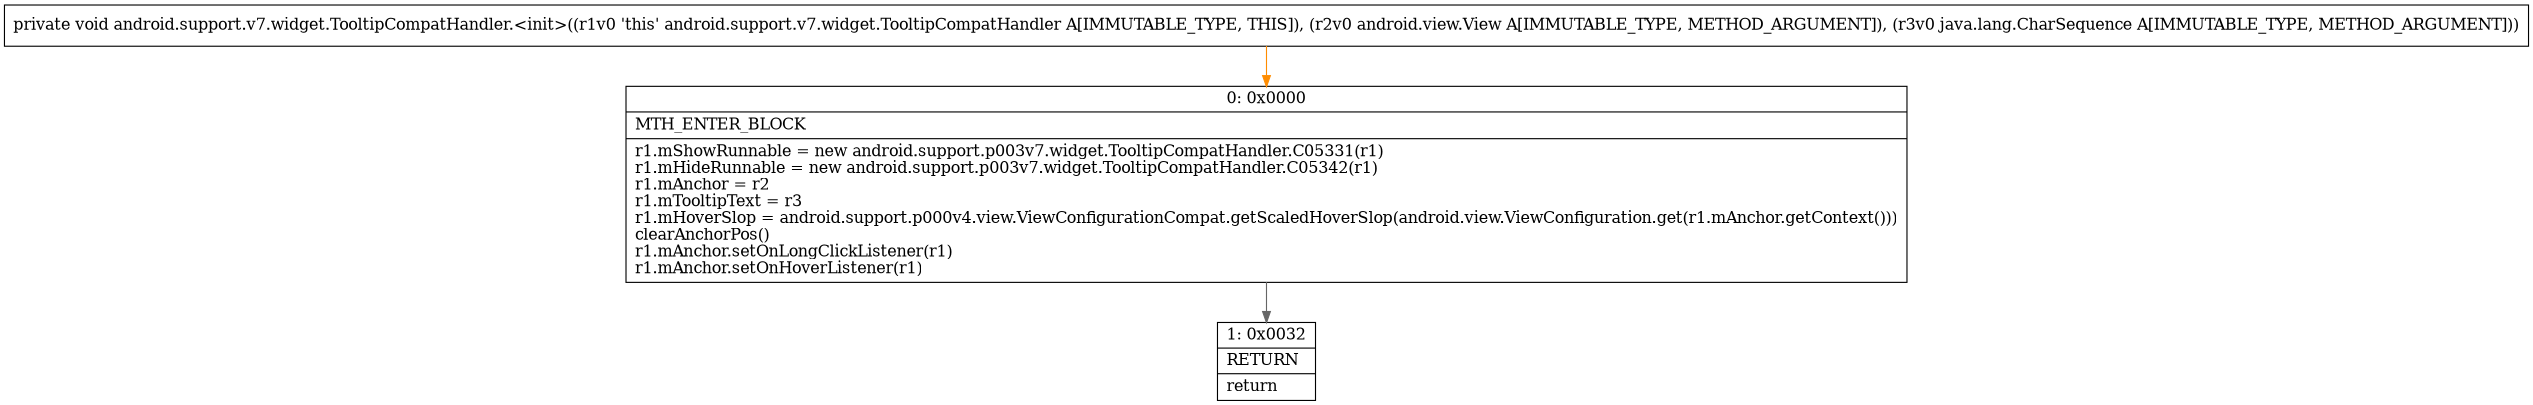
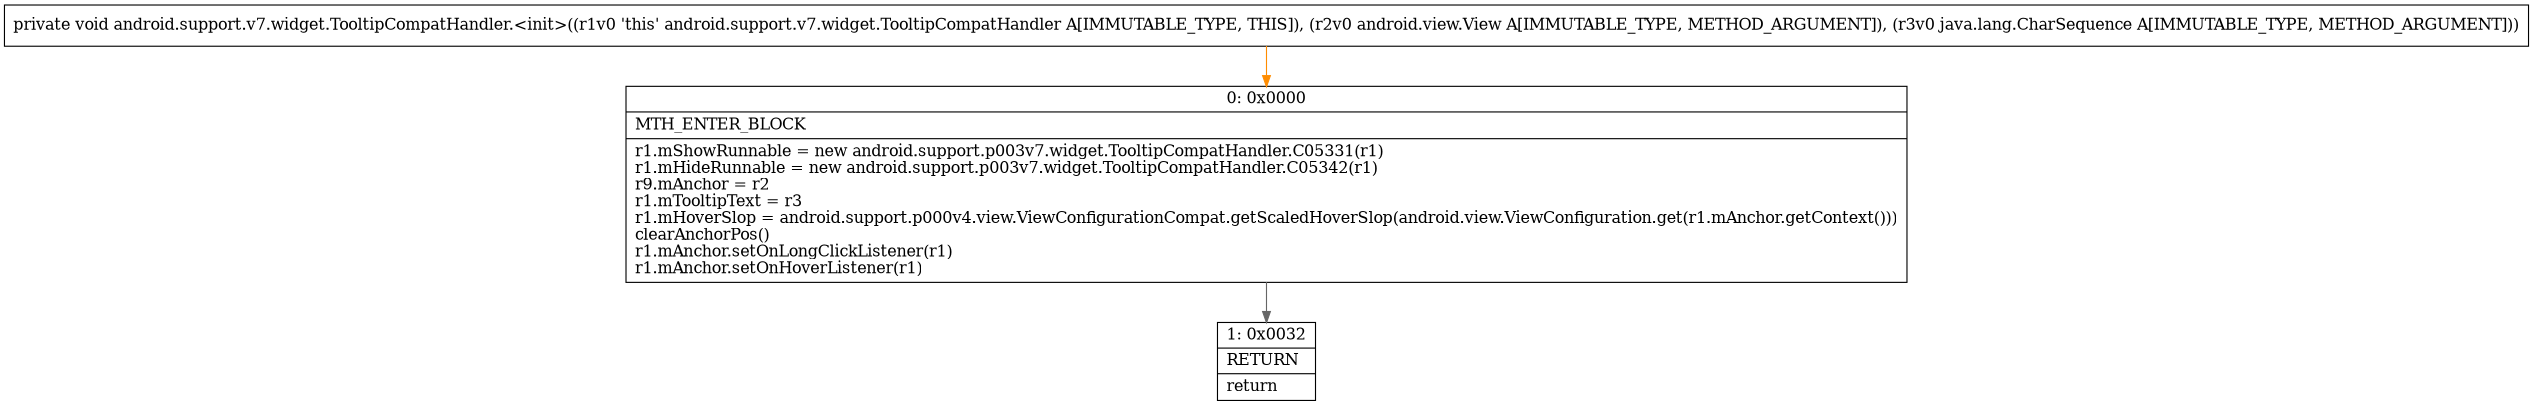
node "0: 0x0000": text "r1.mAnchor = r2" -> "r9.mAnchor = r2"
